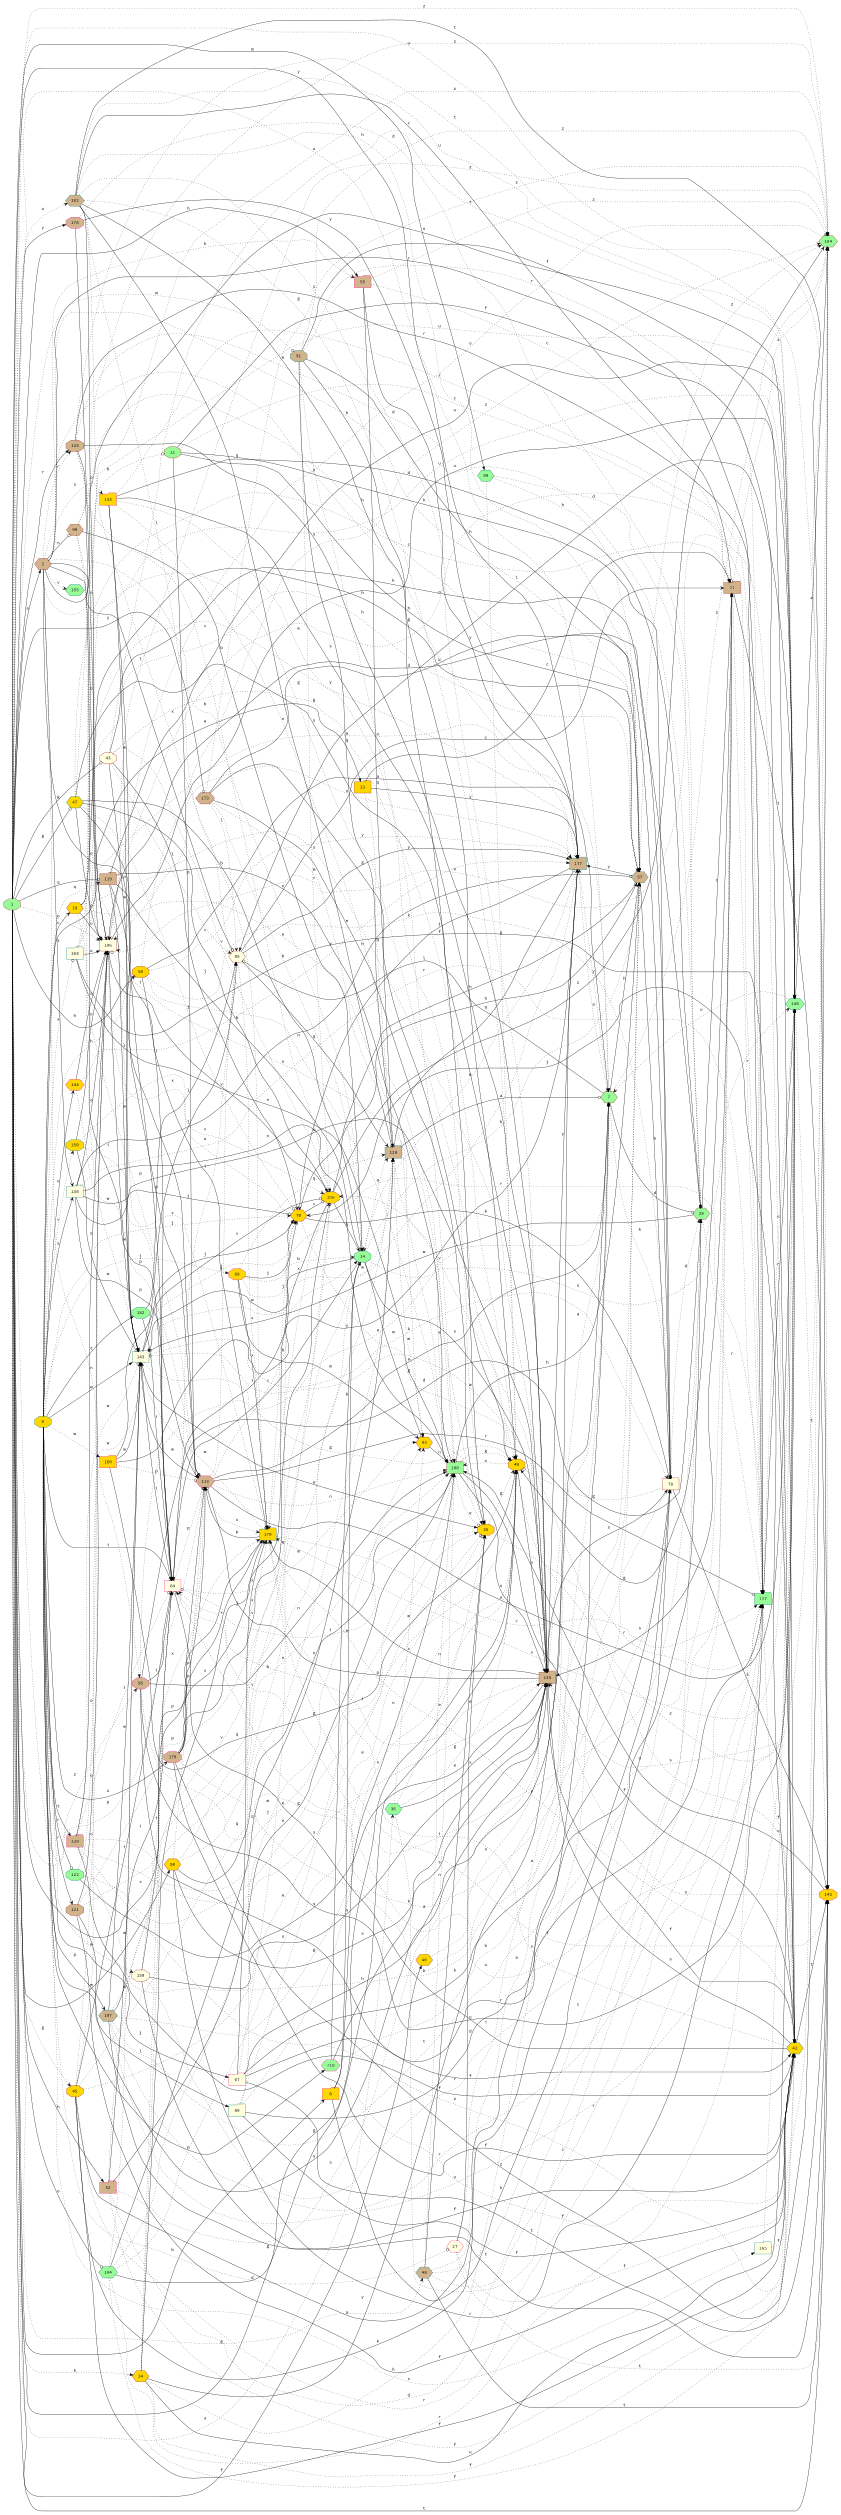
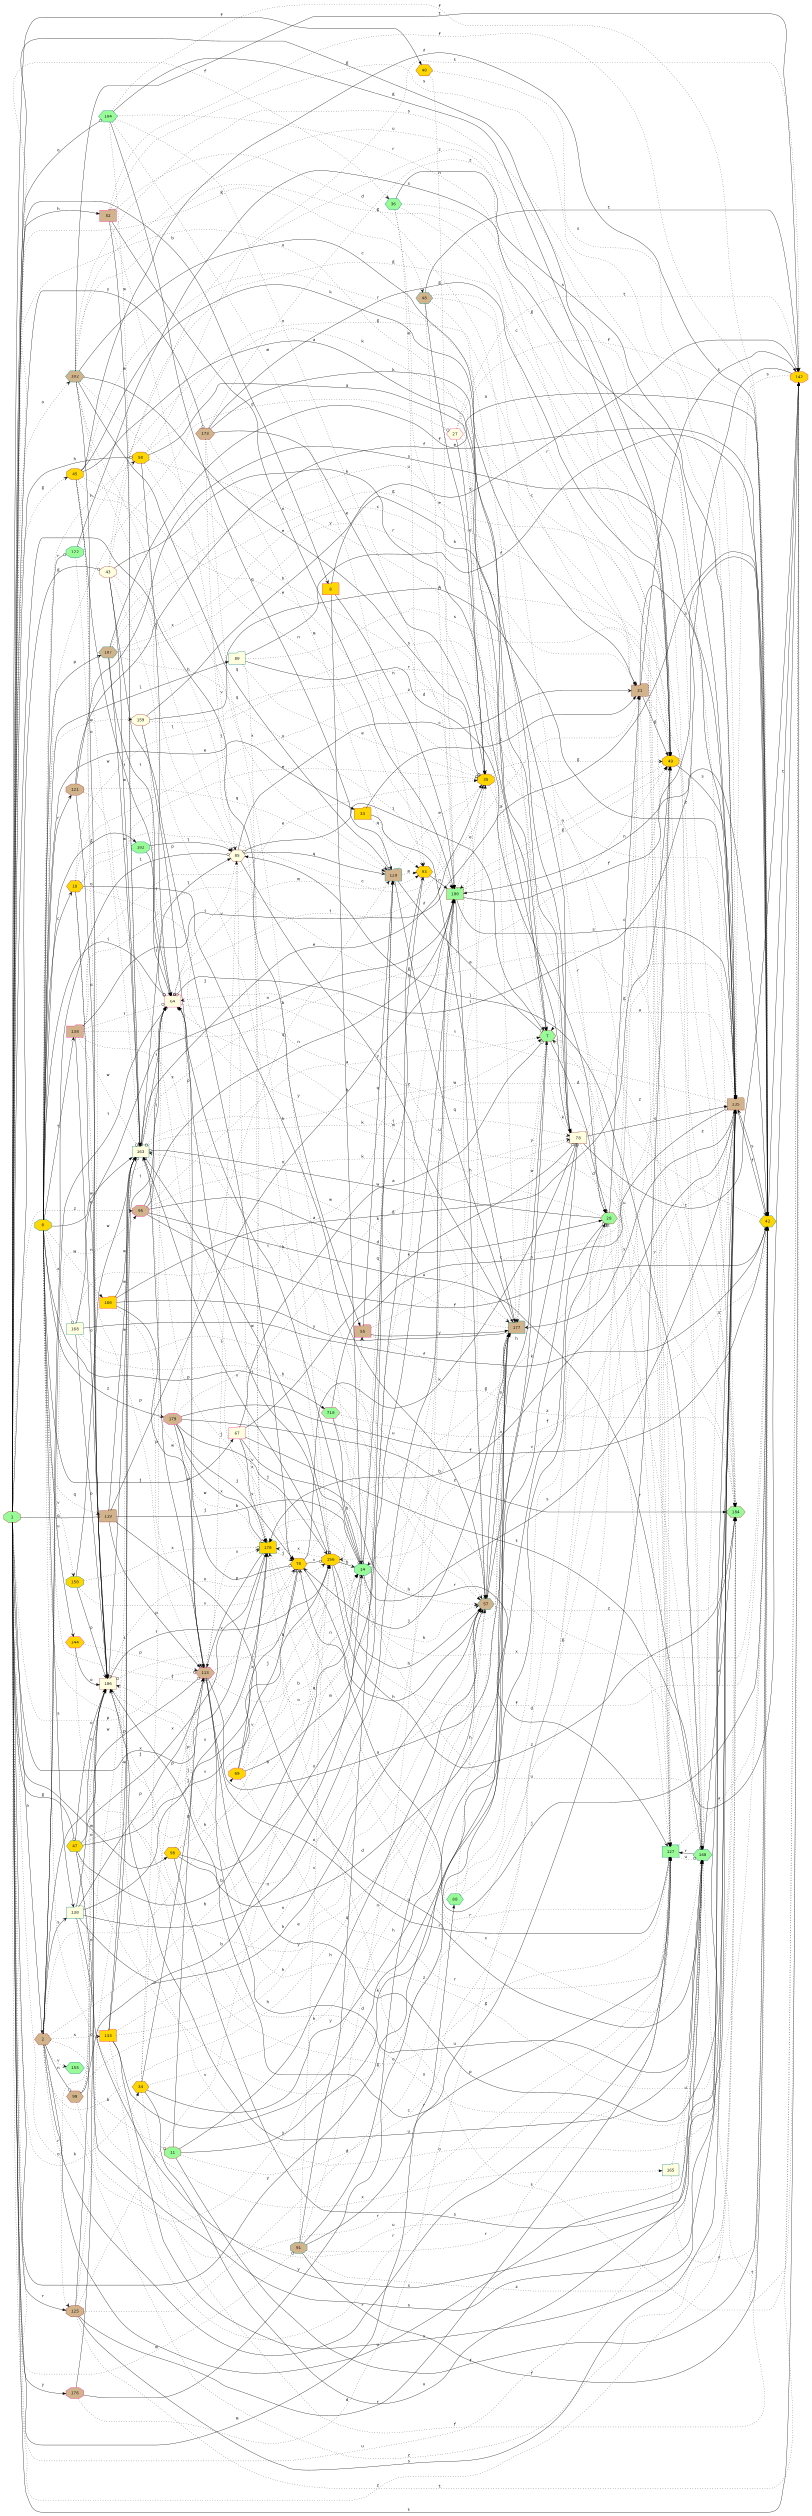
edge "100" -> "106": now "35" -> "106"
node "143": label "143" -> "163"
